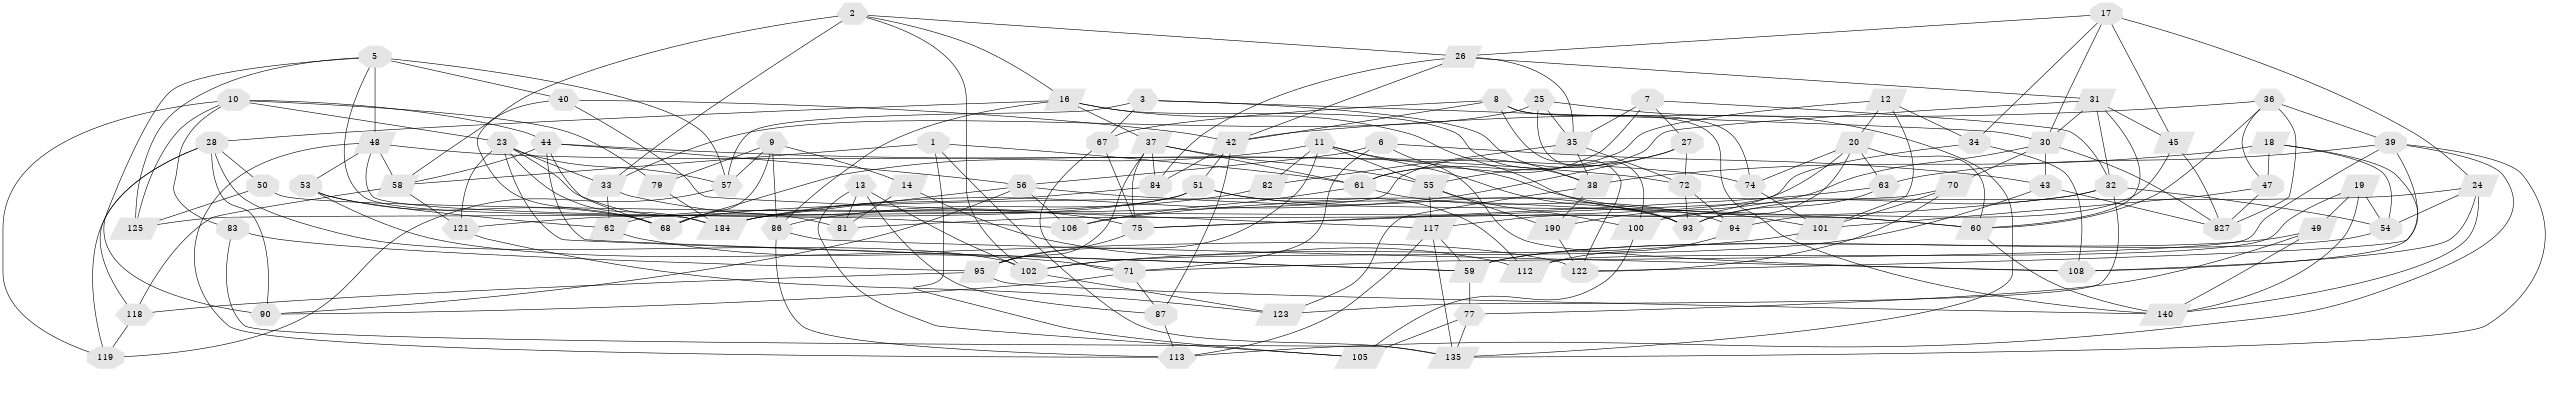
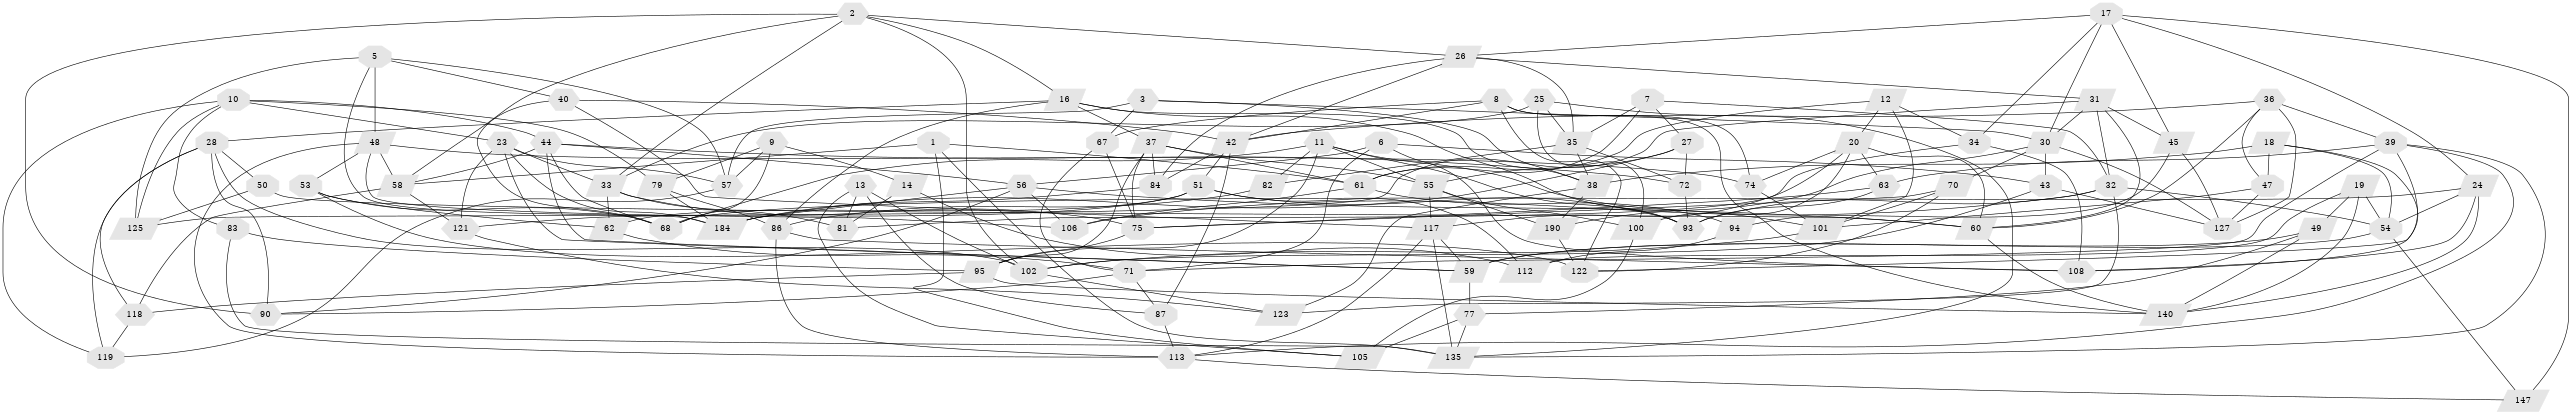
edge "5" -- "90": now "2" -- "90"
edge "9" -- "86": now "79" -- "86"
edge "72" -- "94": removed
edge "23" -- "81": now "33" -- "81"
node "827": label "827" -> "127"
node "147": added
